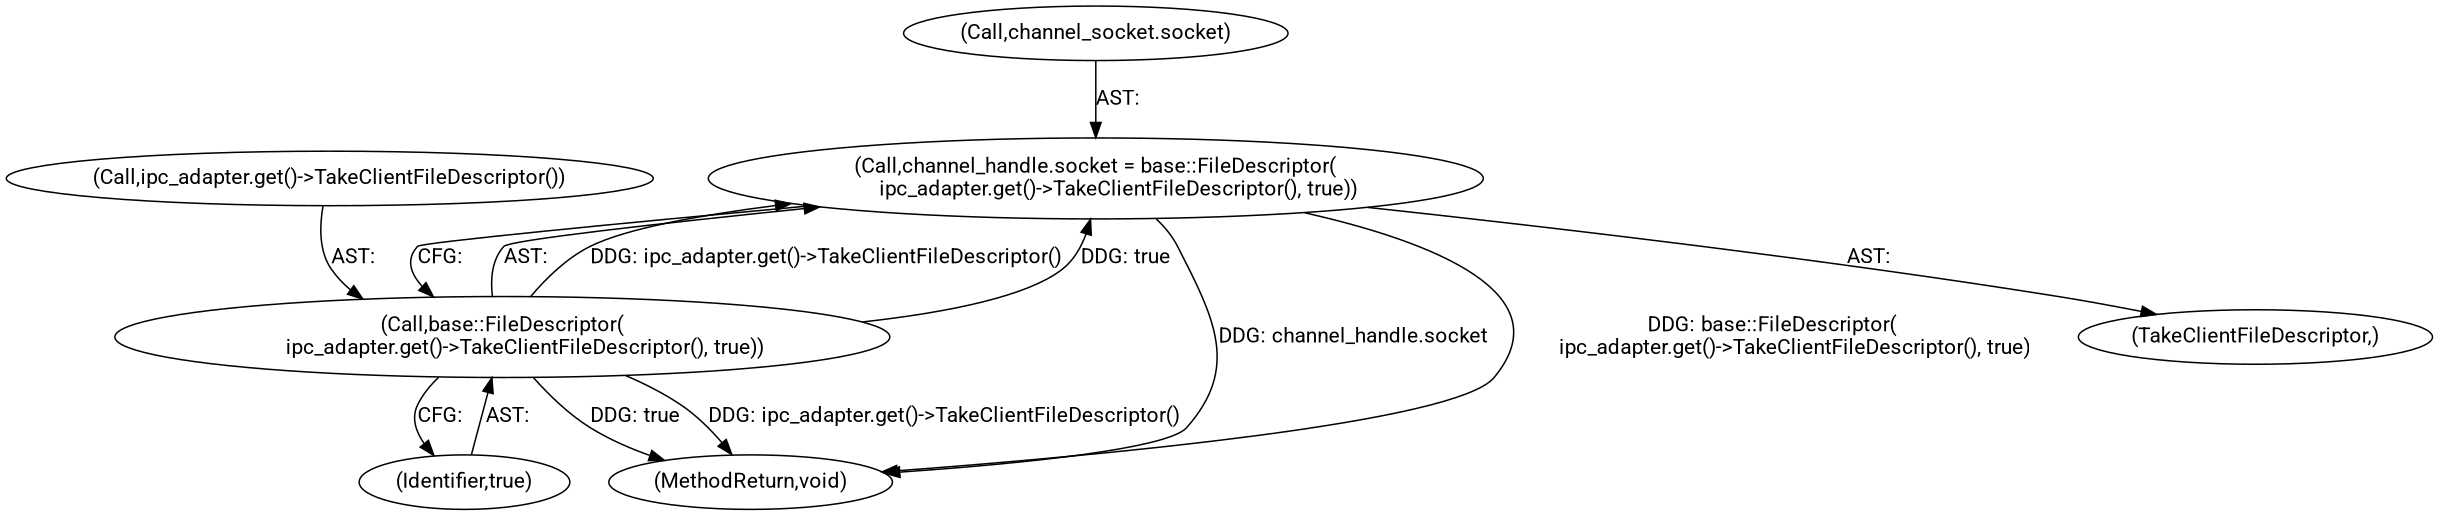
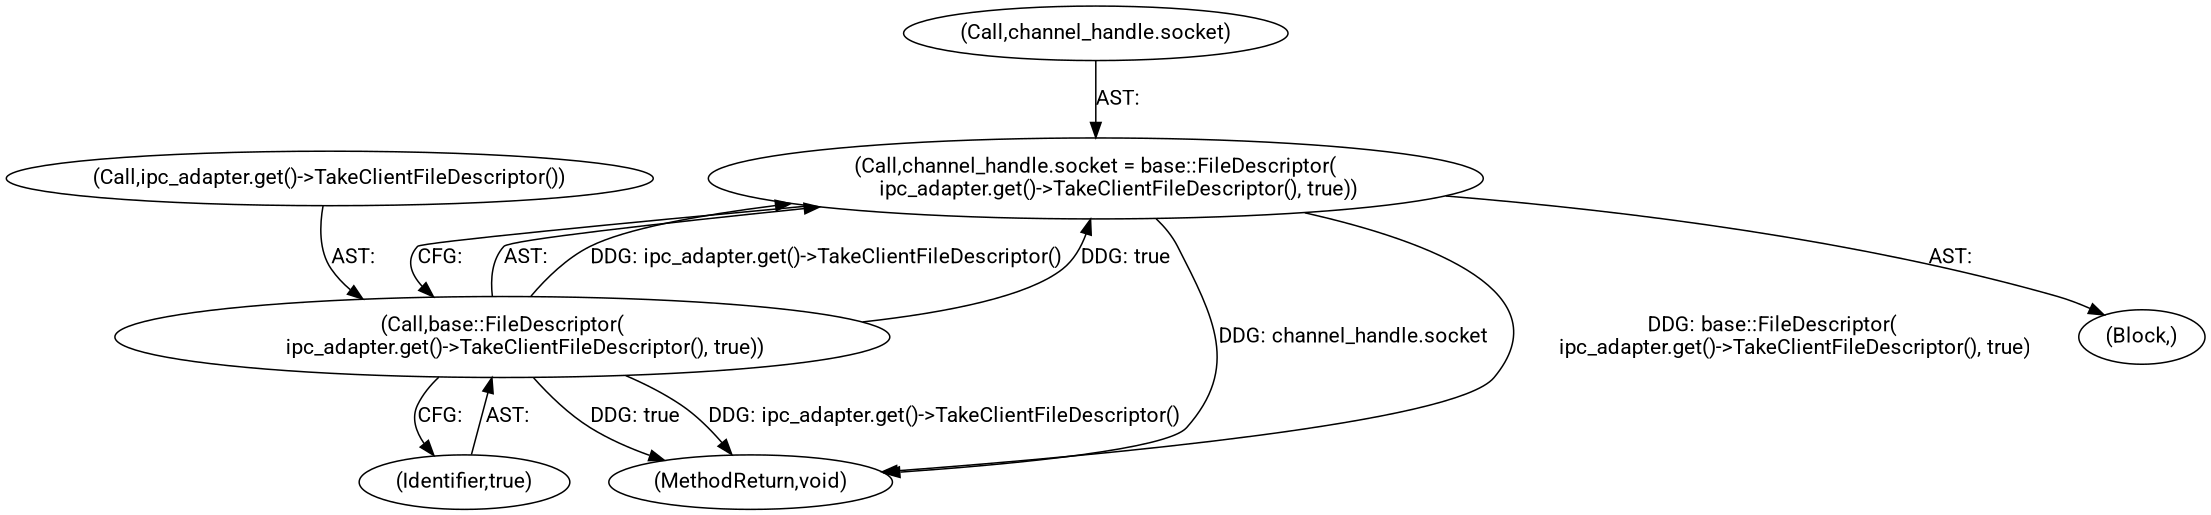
node "(Call,channel_socket.socket)": label "(Call,channel_socket.socket)" -> "(Call,channel_handle.socket)"
node "(TakeClientFileDescriptor,)": label "(TakeClientFileDescriptor,)" -> "(Block,)"
